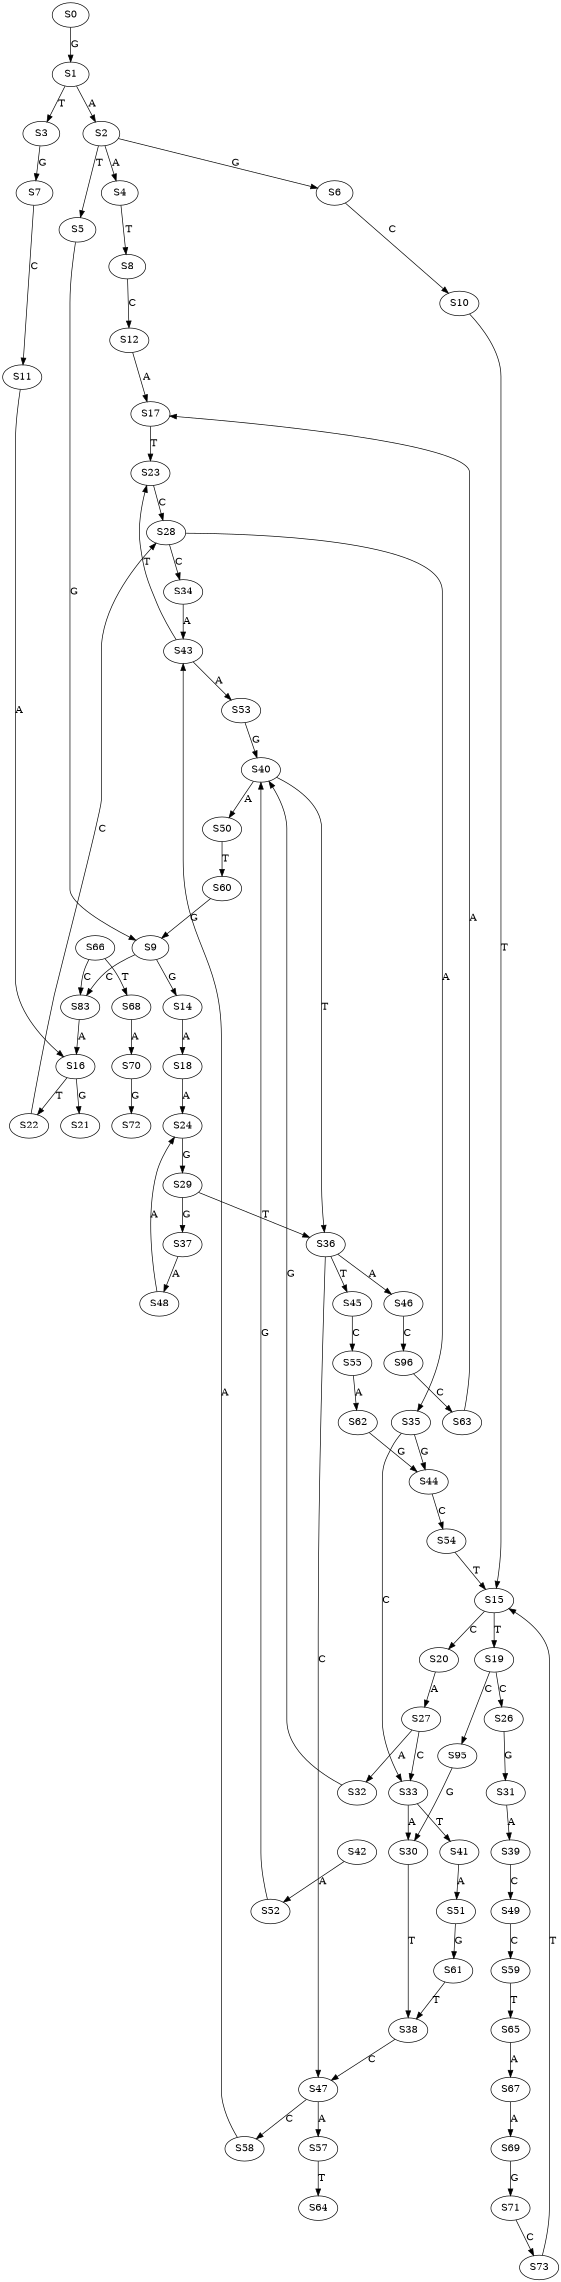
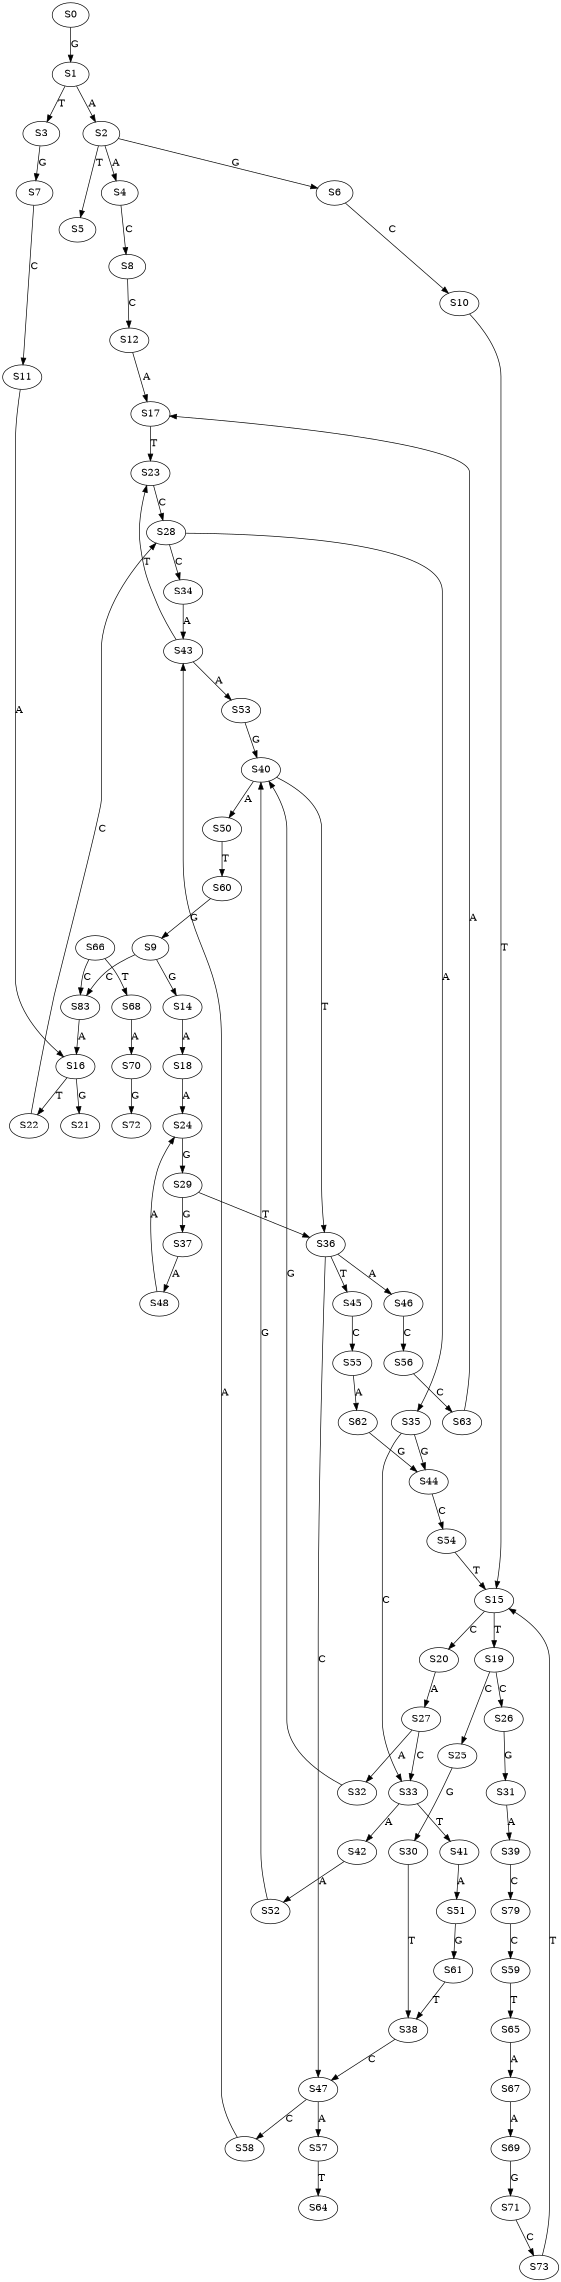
edge "S4" -> "S8": label "T" -> "C"
edge "S5" -> "S9": removed, label "G"
node "S96": label "S96" -> "S56"
node "S95": label "S95" -> "S25"
edge "S33" -> "S30": now "S33" -> "S42"
node "S49": label "S49" -> "S79"
